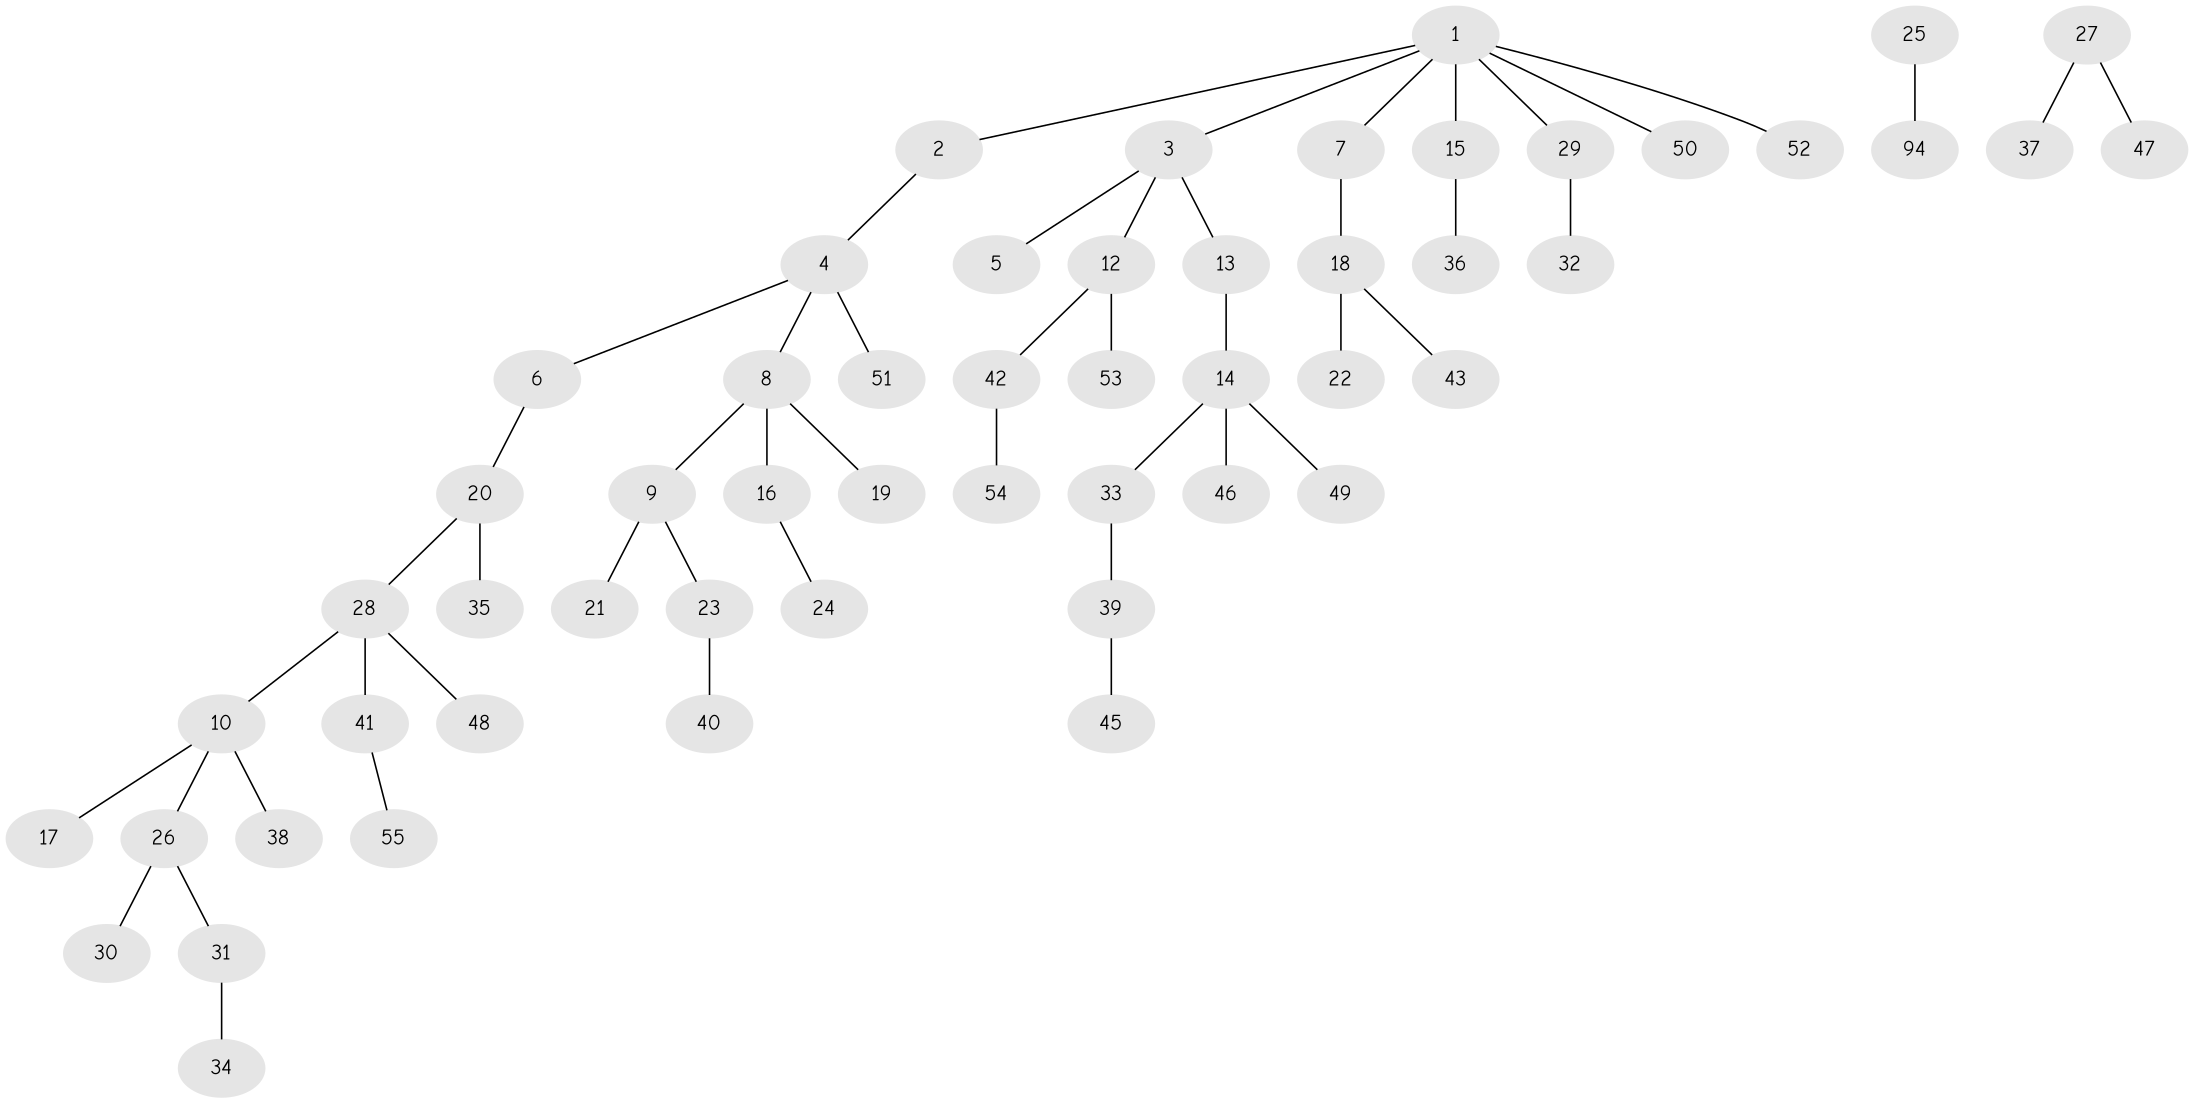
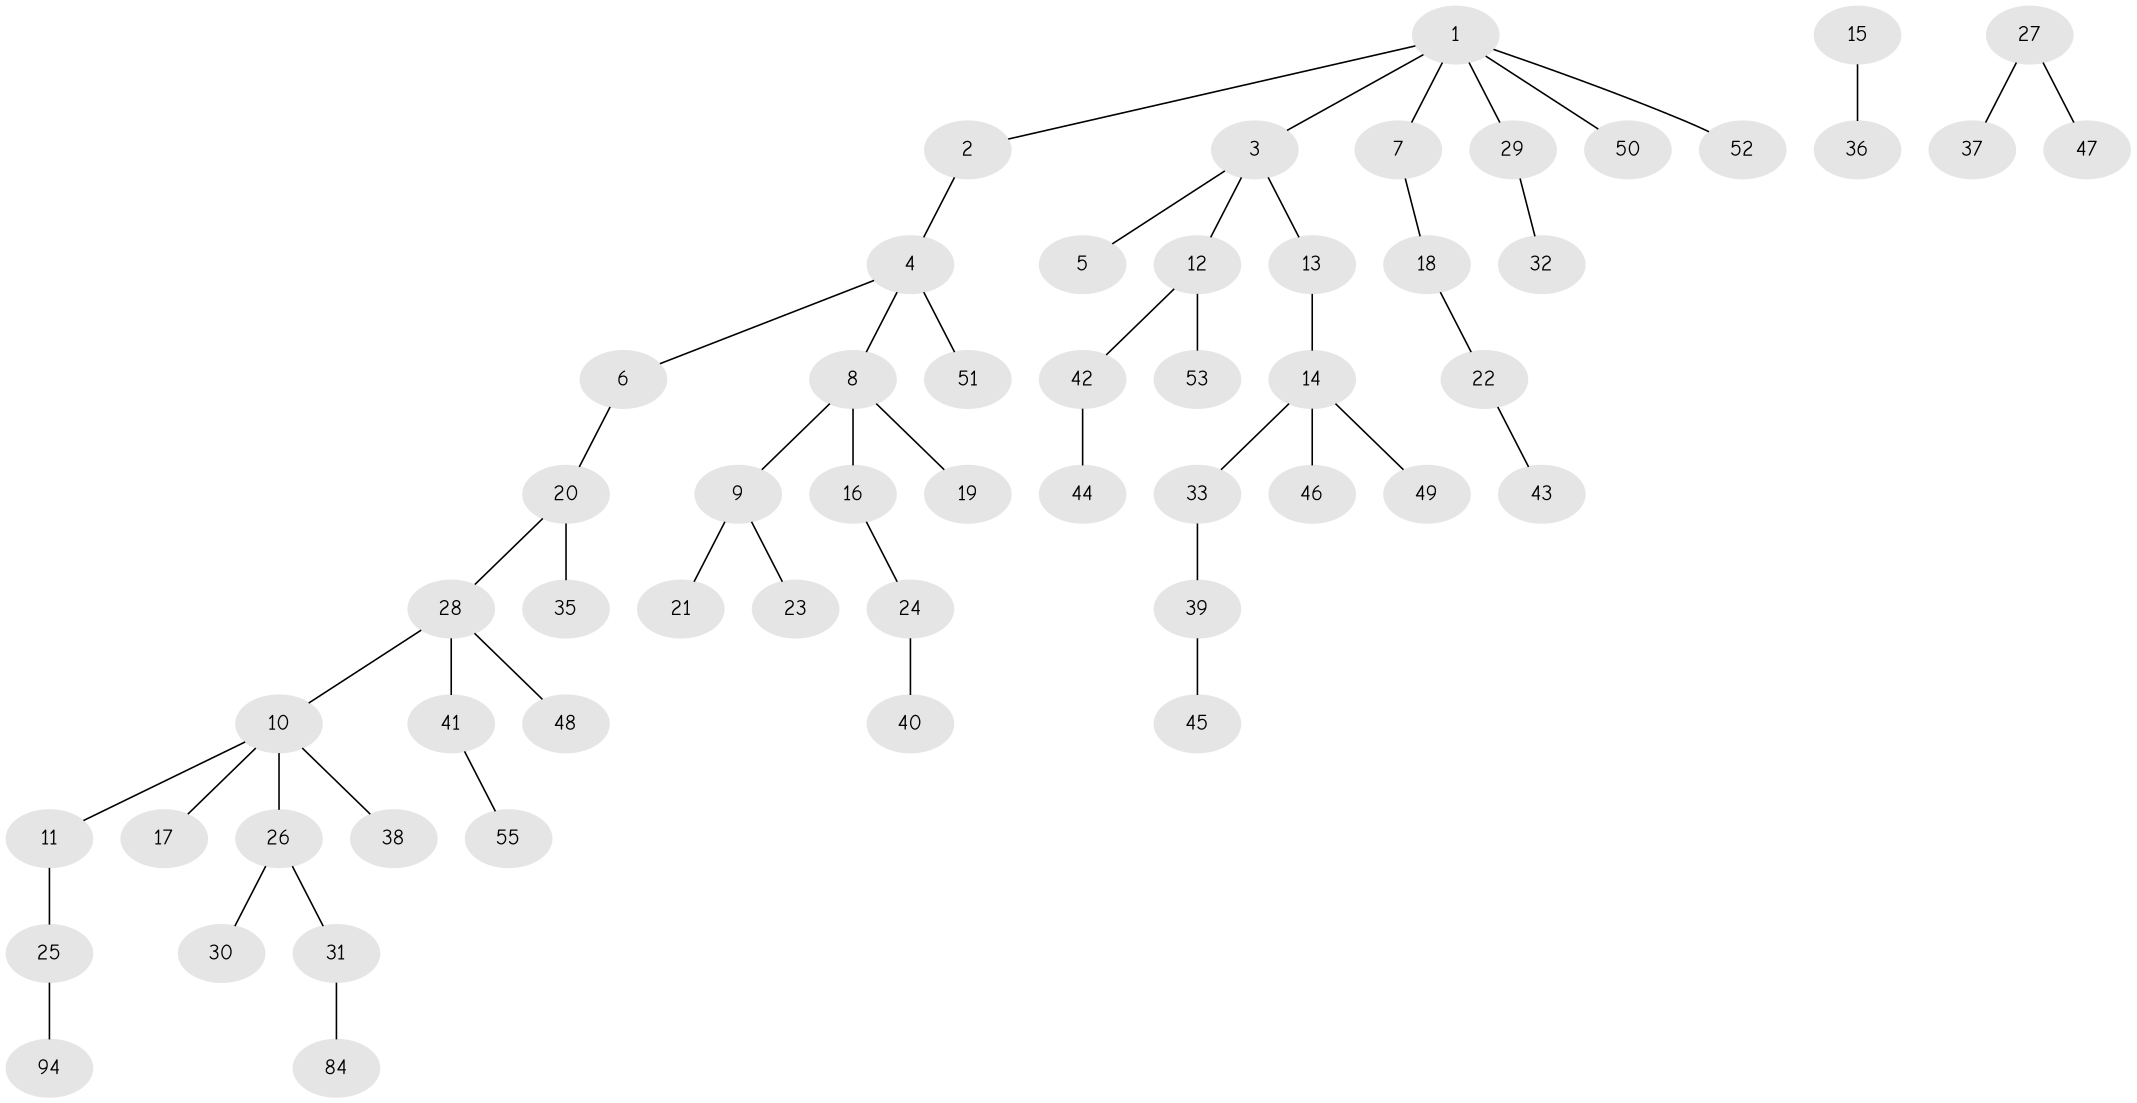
edge "1" -- "15": removed
edge "18" -- "43": now "22" -- "43"
node "54": label "54" -> "44"
edge "23" -- "40": now "24" -- "40"
node "11": added
node "34": label "34" -> "84"
